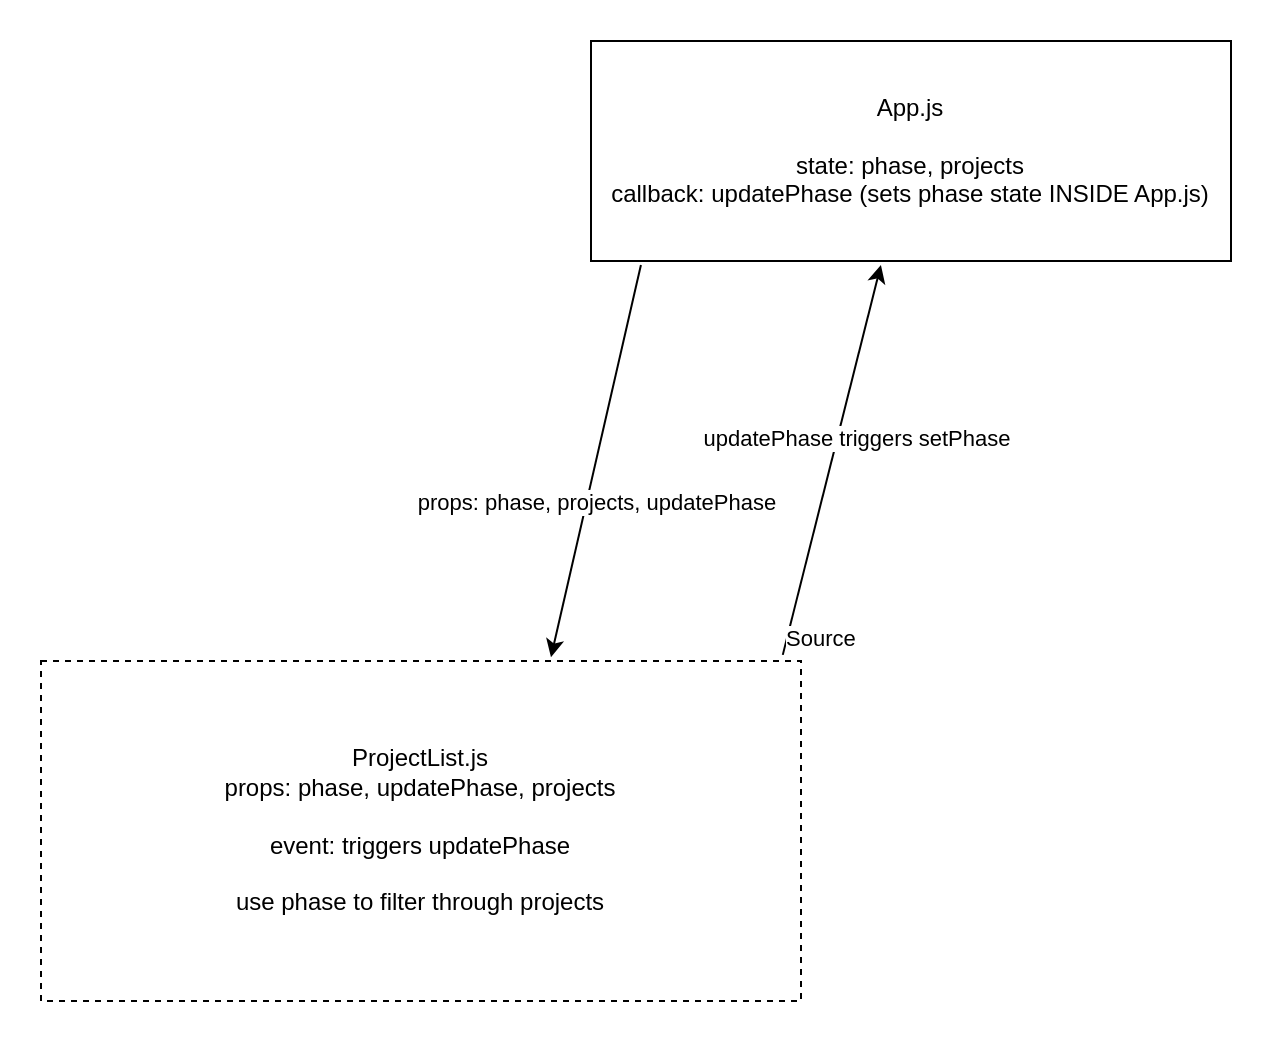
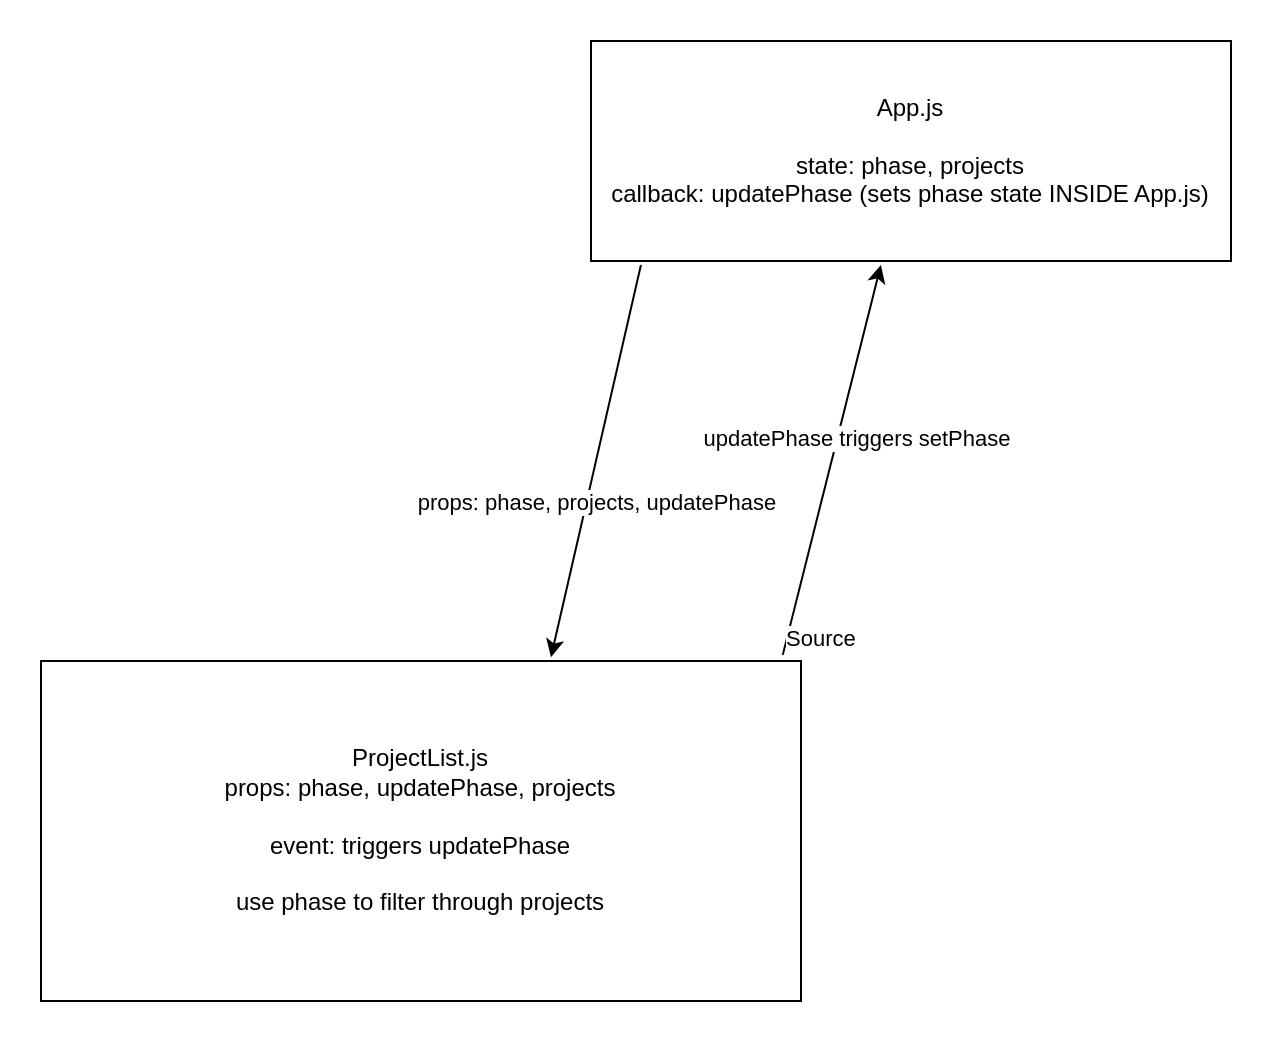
node "ProjectList.js props: phase, updatePhase, projects event: triggers updatePhase use phase to filter through projects": style dashed -> solid
